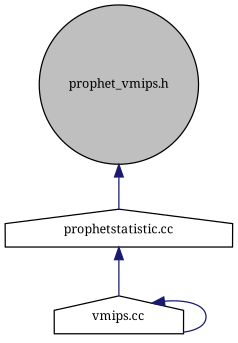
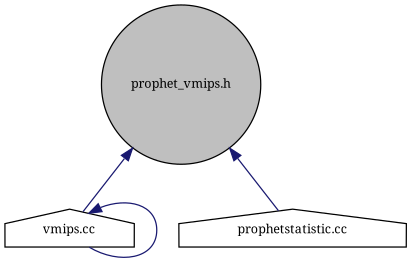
edge "vmips.cc" -> "prophetstatistic.cc": now "vmips.cc" -> "prophet_vmips.h"
